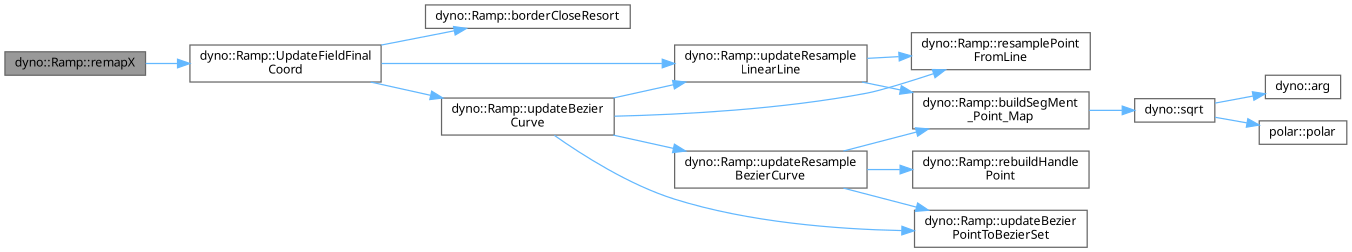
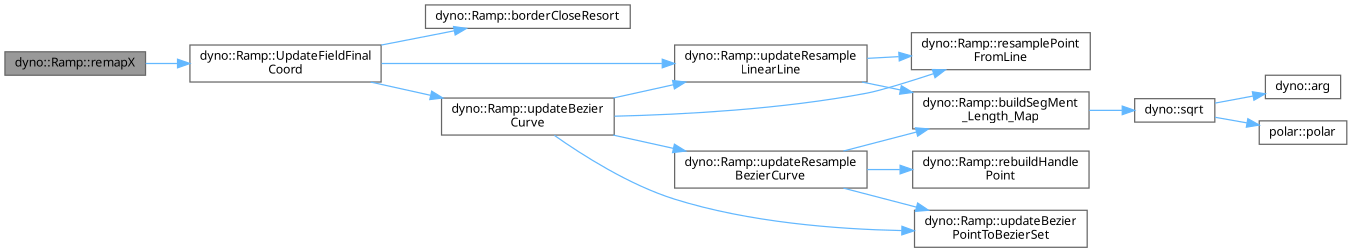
node "dyno::Ramp::buildSegMent _Point_Map": label "dyno::Ramp::buildSegMent _Point_Map" -> "dyno::Ramp::buildSegMent _Length_Map"
